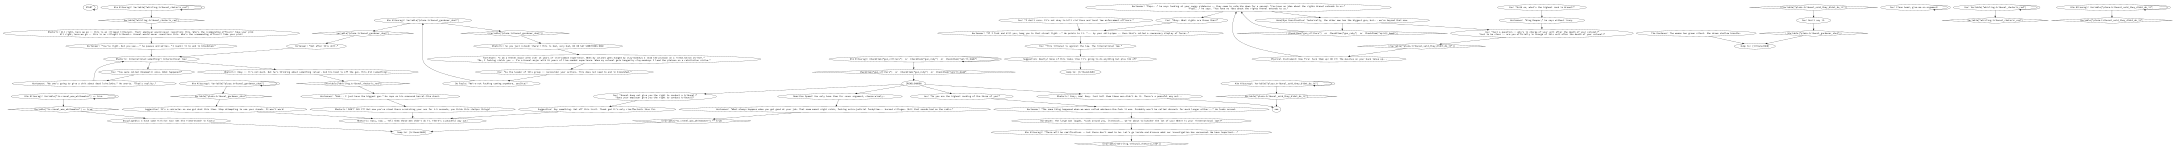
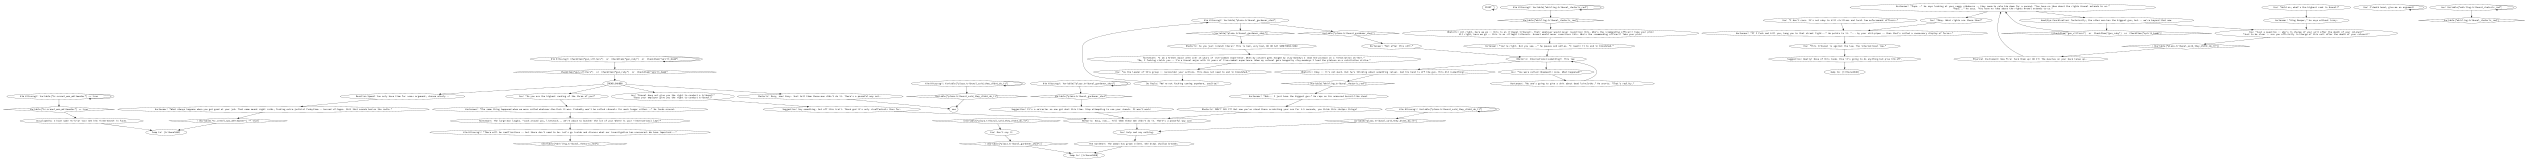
node "You: C'mon head, give me an argument!": label "You: C'mon head, give me an argument!" -> "You: C'death head, give me an argument!"
node "Rhetoric: International-something?! International law!": label "Rhetoric: International-something?! International law!" -> "Rhetoric: International-something?! This law!"
node "You: Gulp and say nothing.": added
